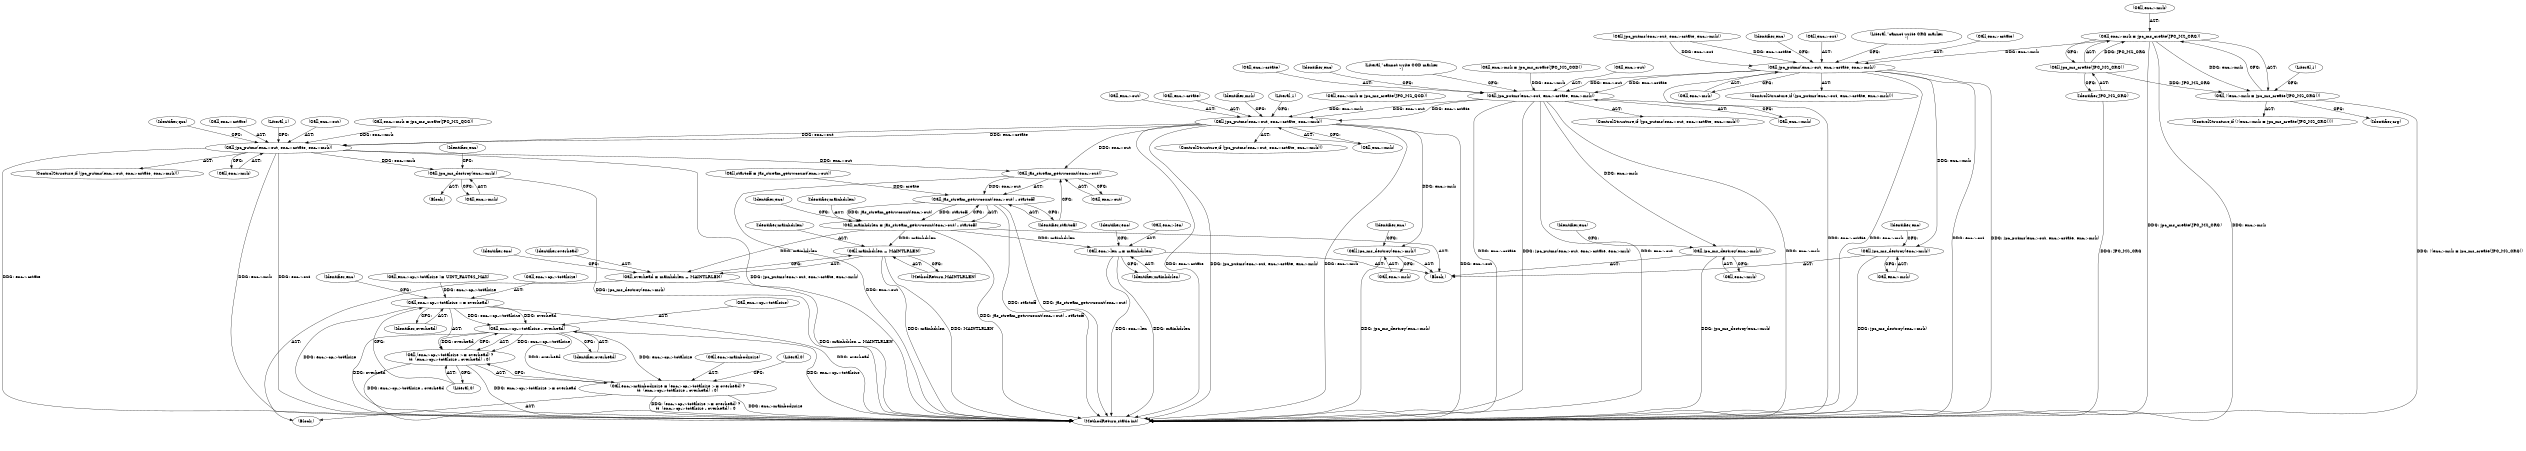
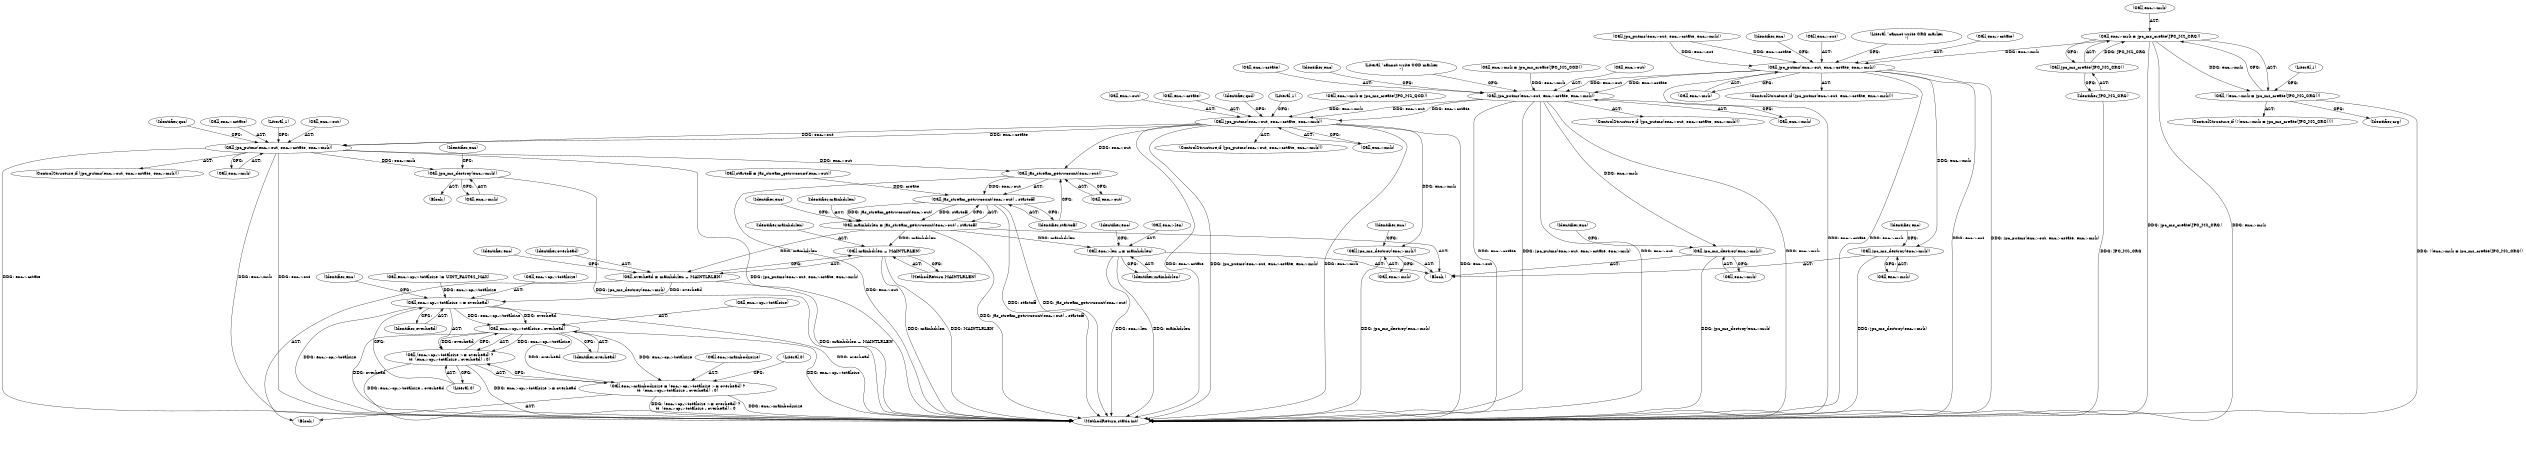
edge "(Call,jpc_ms_create(JPC_MS_CRG))" -> "(Call,!(enc->mrk = jpc_ms_create(JPC_MS_CRG)))": removed, label "DDG: JPC_MS_CRG"
node "(Identifier,mrk)": label "(Identifier,mrk)" -> "(Identifier,qcd)"
node "(Call,enc->mrk = jpc_ms_create(JPC_MS_QCC))": removed
edge "(Call,overhead = mainhdrlen + MAINTLRLEN)" -> "(Call,enc->cp->totalsize >= overhead)": added, label "DDG: overhead"
